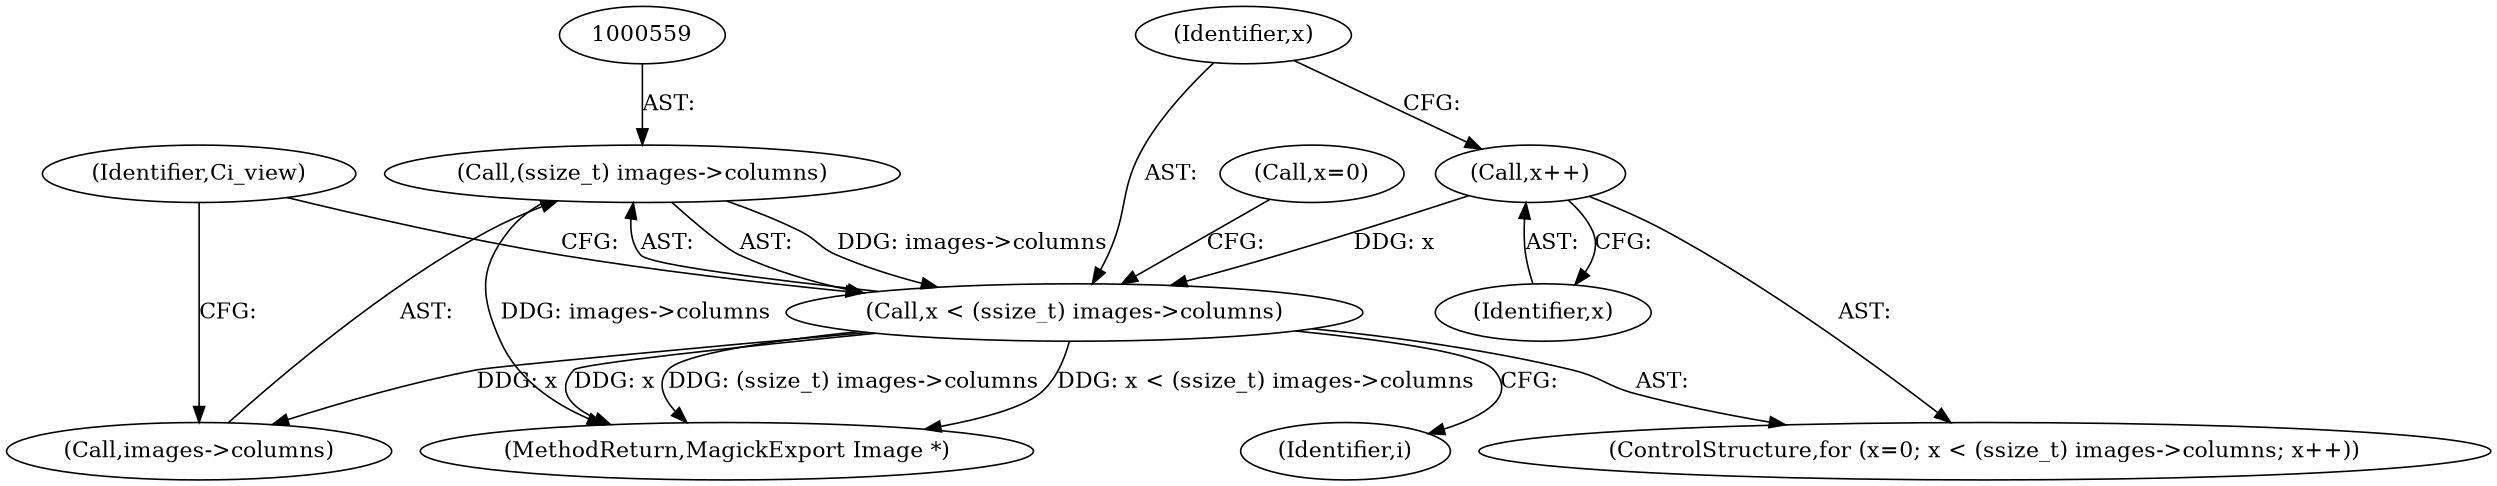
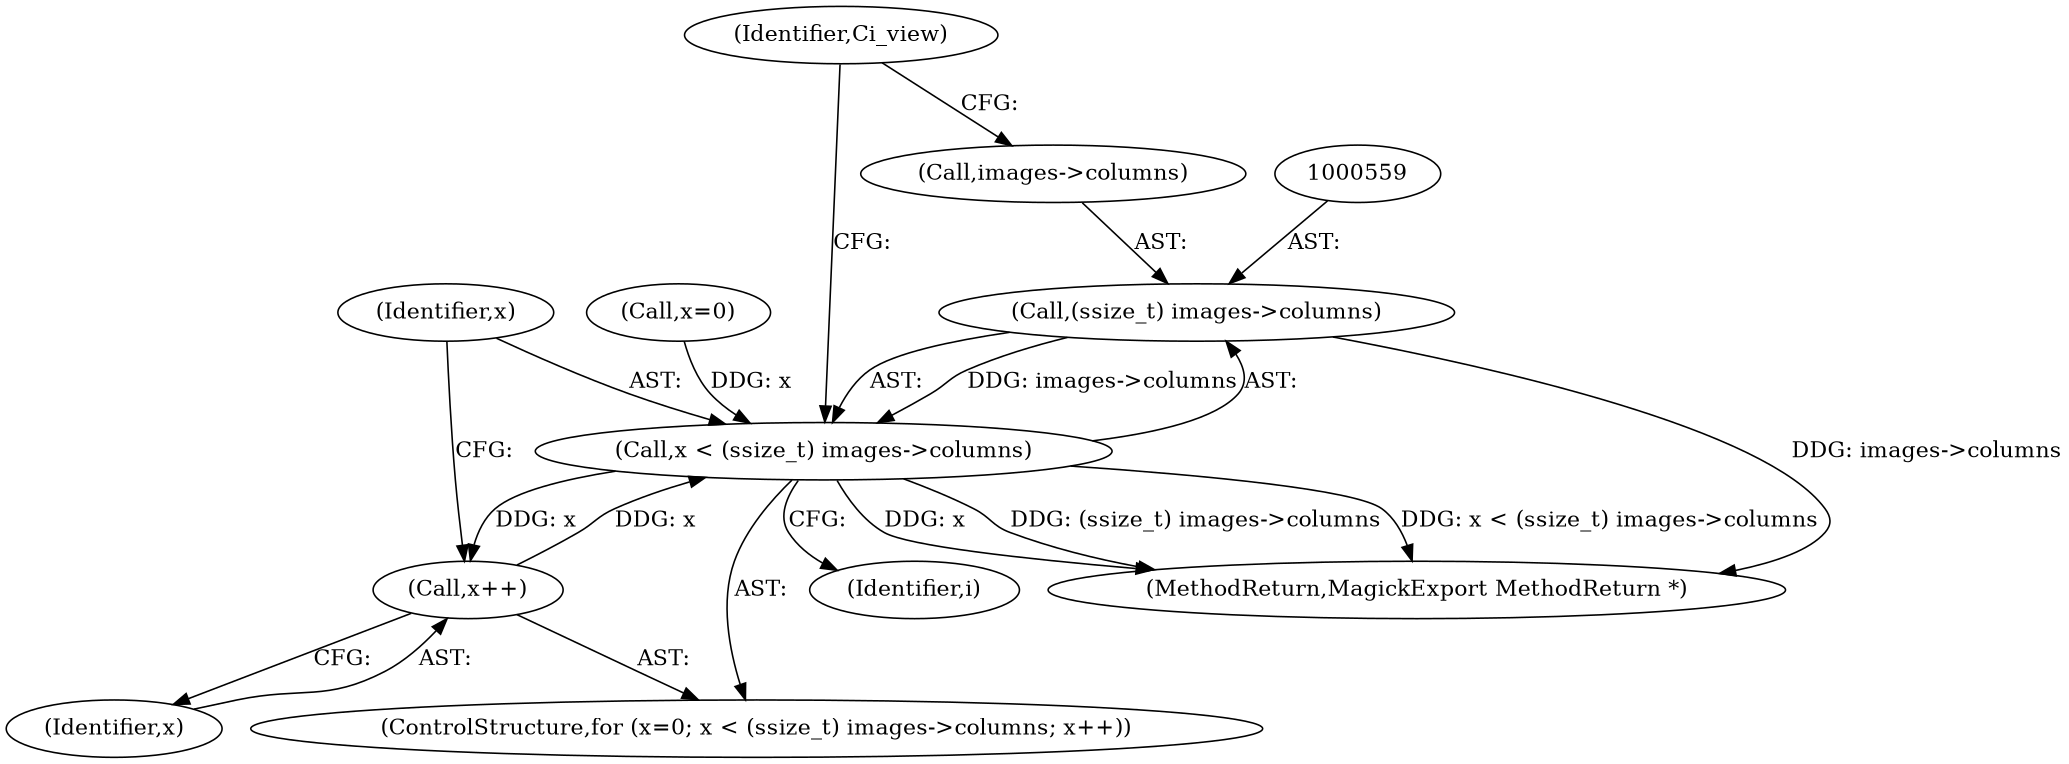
edge "(Call,x=0)" -> "(Call,x < (ssize_t) images->columns)": label "CFG: " -> "DDG: x"
edge "(Call,x < (ssize_t) images->columns)" -> "(Call,images->columns)": now "(Call,x < (ssize_t) images->columns)" -> "(Call,x++)"
node "(MethodReturn,MagickExport Image *)": label "(MethodReturn,MagickExport Image *)" -> "(MethodReturn,MagickExport MethodReturn *)"
